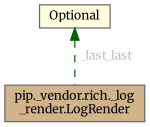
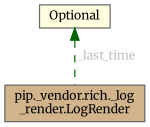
edge "pip._vendor.rich._log _render.LogRender" -> "Optional": label " _last_last" -> " _last_time"
